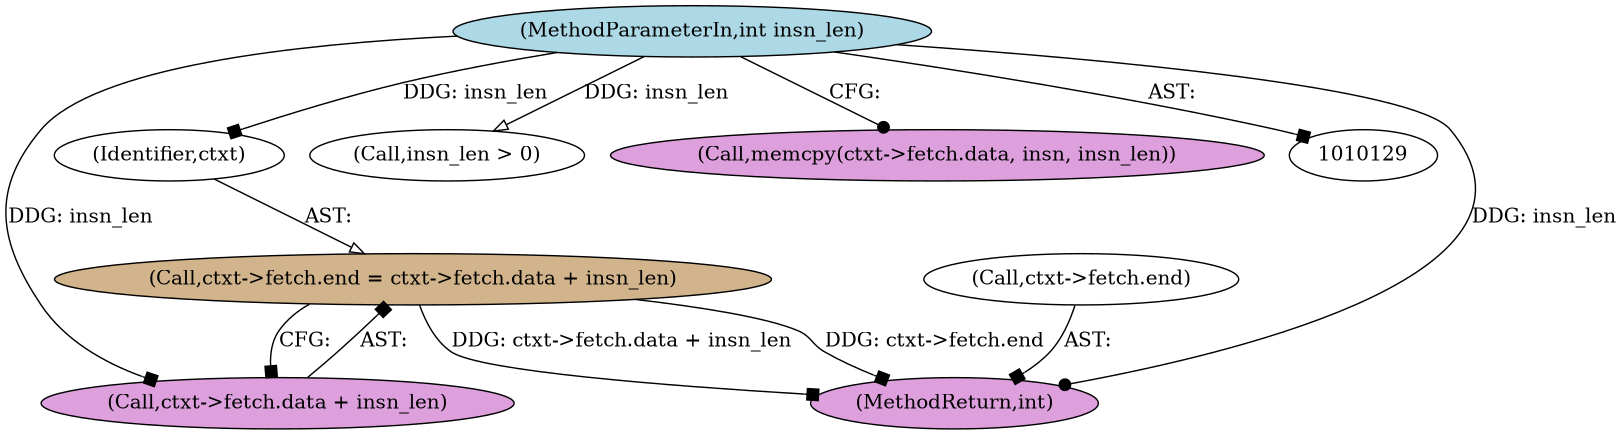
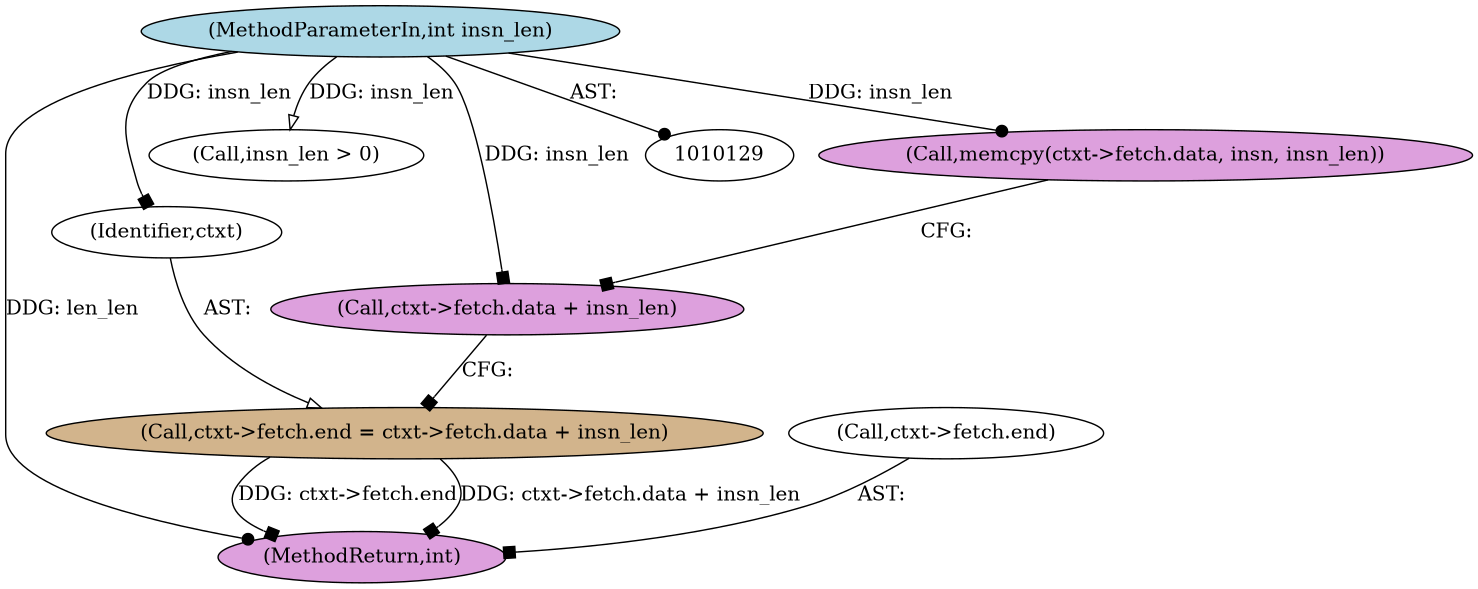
edge "(MethodParameterIn,int insn_len)" -> "1010129": arrowhead box -> dot
edge "(MethodParameterIn,int insn_len)" -> "(Call,memcpy(ctxt->fetch.data, insn, insn_len))": label "CFG: " -> "DDG: insn_len"
edge "(MethodParameterIn,int insn_len)" -> "(MethodReturn,int)": label "DDG: insn_len" -> "DDG: len_len"
edge "(Call,ctxt->fetch.end = ctxt->fetch.data + insn_len)" -> "(Call,ctxt->fetch.data + insn_len)": now "(Call,memcpy(ctxt->fetch.data, insn, insn_len))" -> "(Call,ctxt->fetch.data + insn_len)"
edge "(Call,ctxt->fetch.data + insn_len)" -> "(Call,ctxt->fetch.end = ctxt->fetch.data + insn_len)": label "AST: " -> "CFG: "
